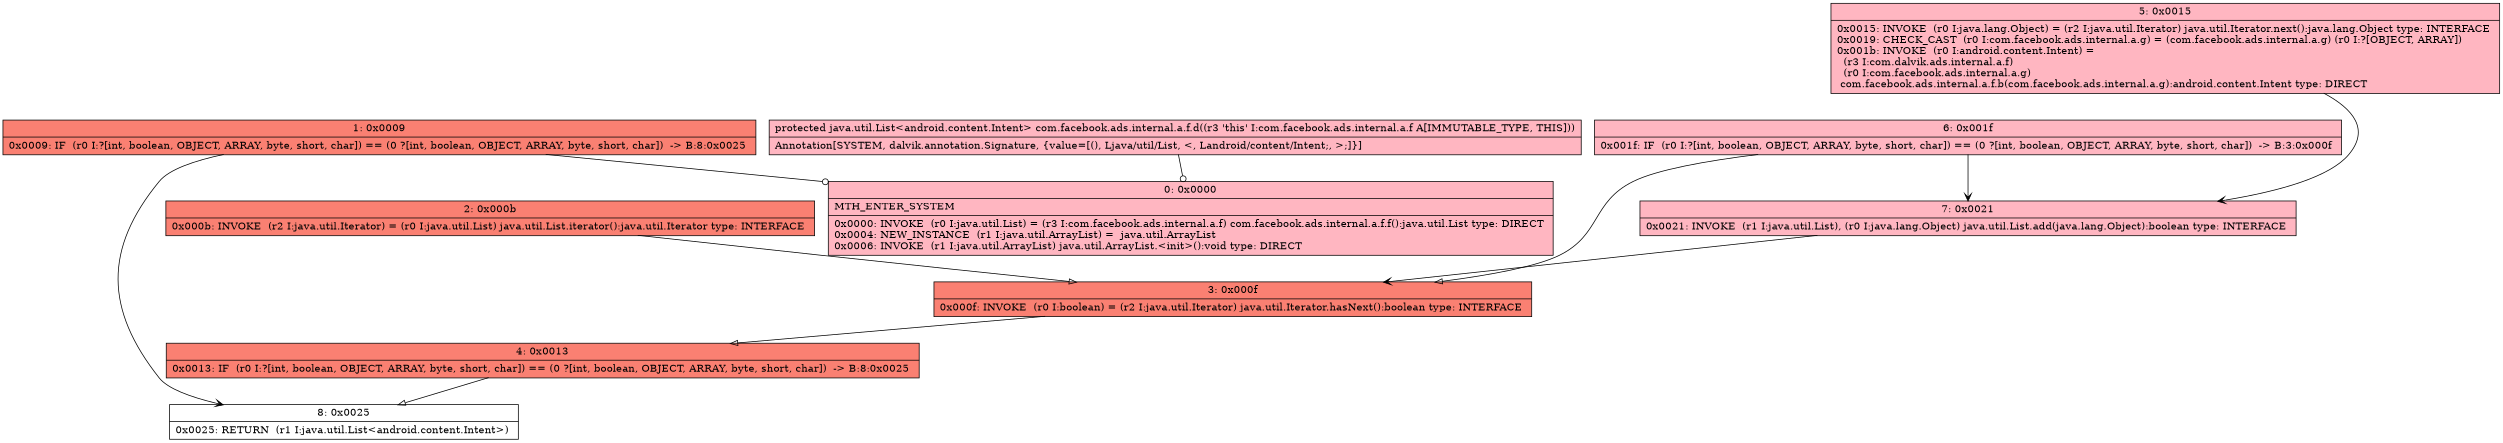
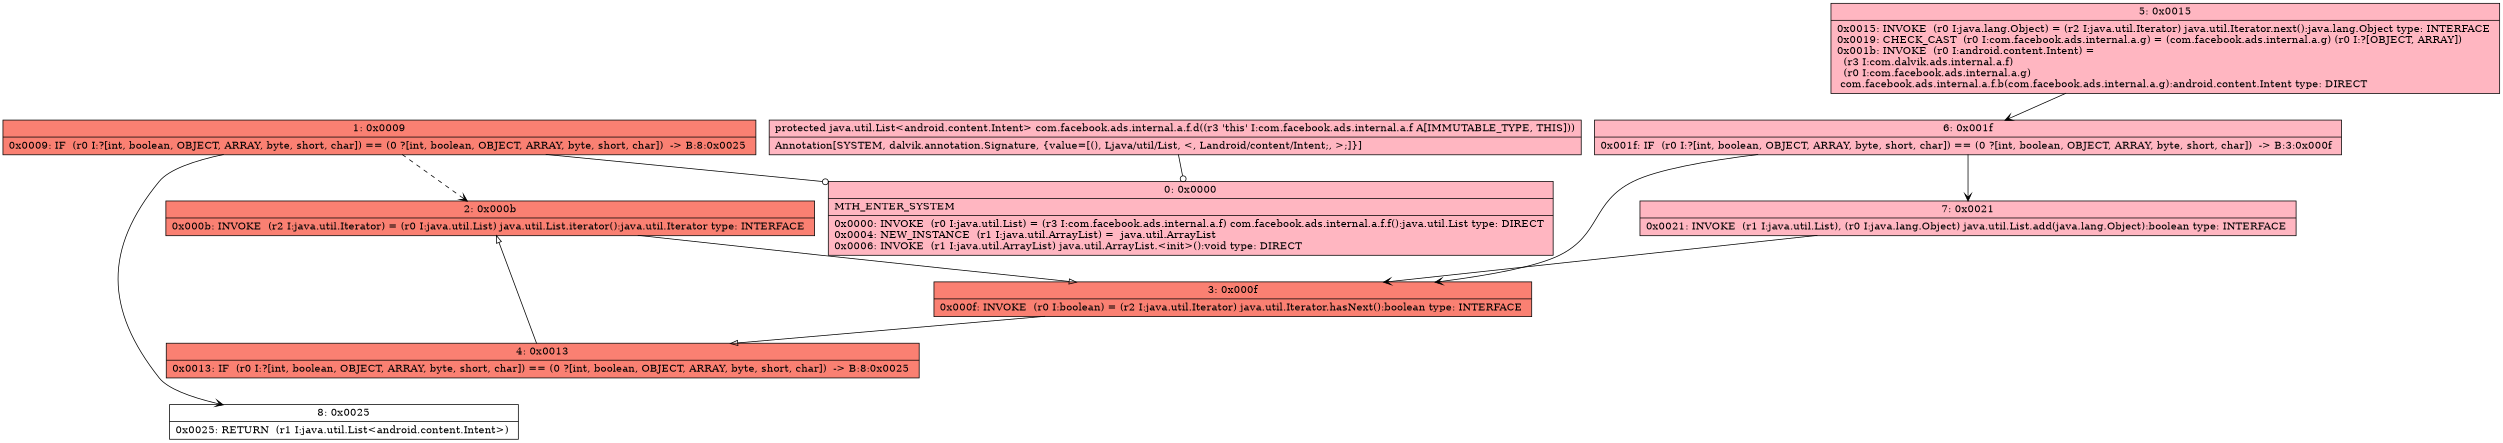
edge "5: 0x0015" -> "7: 0x0021": now "5: 0x0015" -> "6: 0x001f"
edge "1: 0x0009" -> "2: 0x000b": added
edge "6: 0x001f" -> "3: 0x000f": arrowhead onormal -> vee
edge "4: 0x0013" -> "8: 0x0025": now "4: 0x0013" -> "2: 0x000b"
